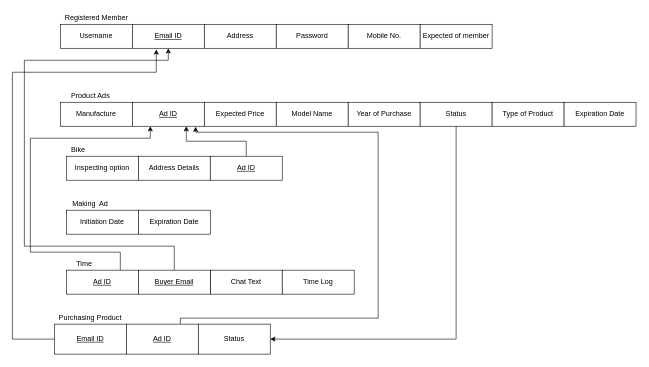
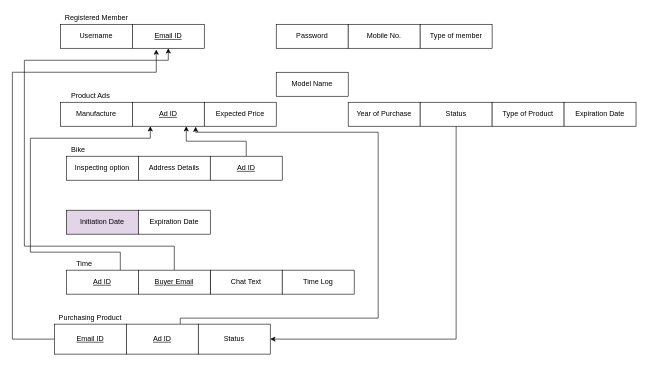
node "Address": removed
node "Expected of member": label "Expected of member" -> "Type of member"
node "Model Name": moved (312, 114) -> (312, 84)
node "Making Ad": removed
node "Initiation Date": fillcolor #ffffff -> #e1d5e7
